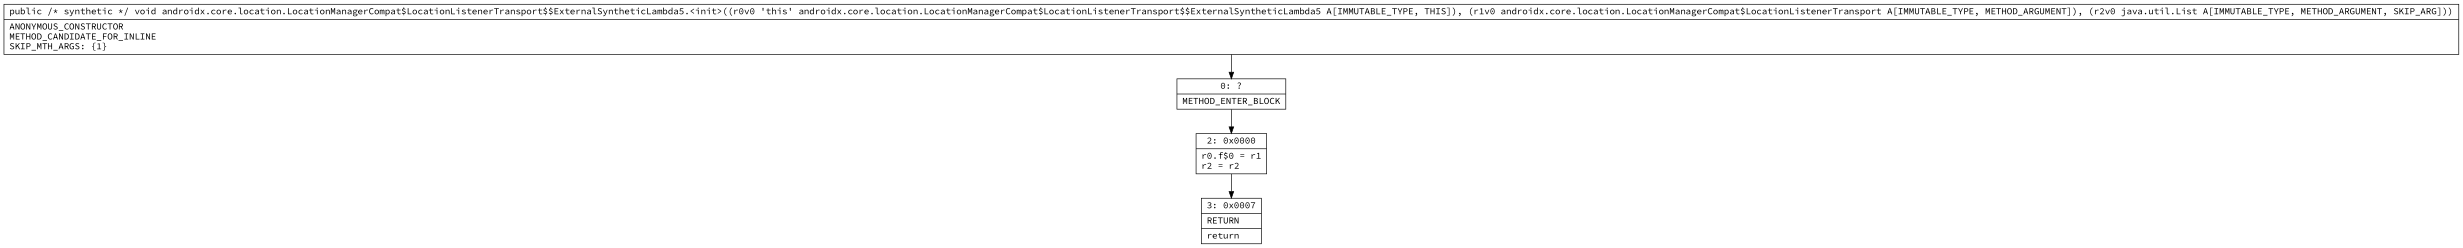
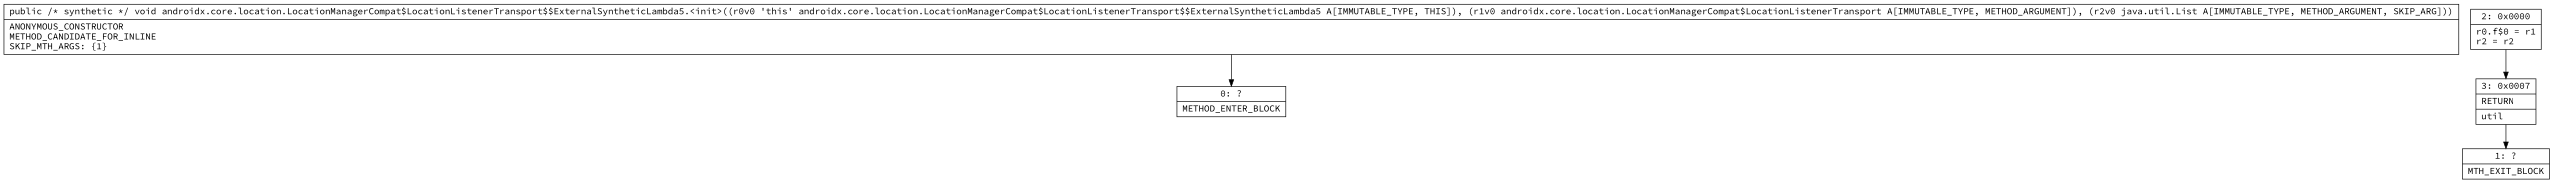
edge "0: ?" -> "2: 0x0000": removed
node "1: ?": added
node "3: 0x0007": text "return" -> "util"
